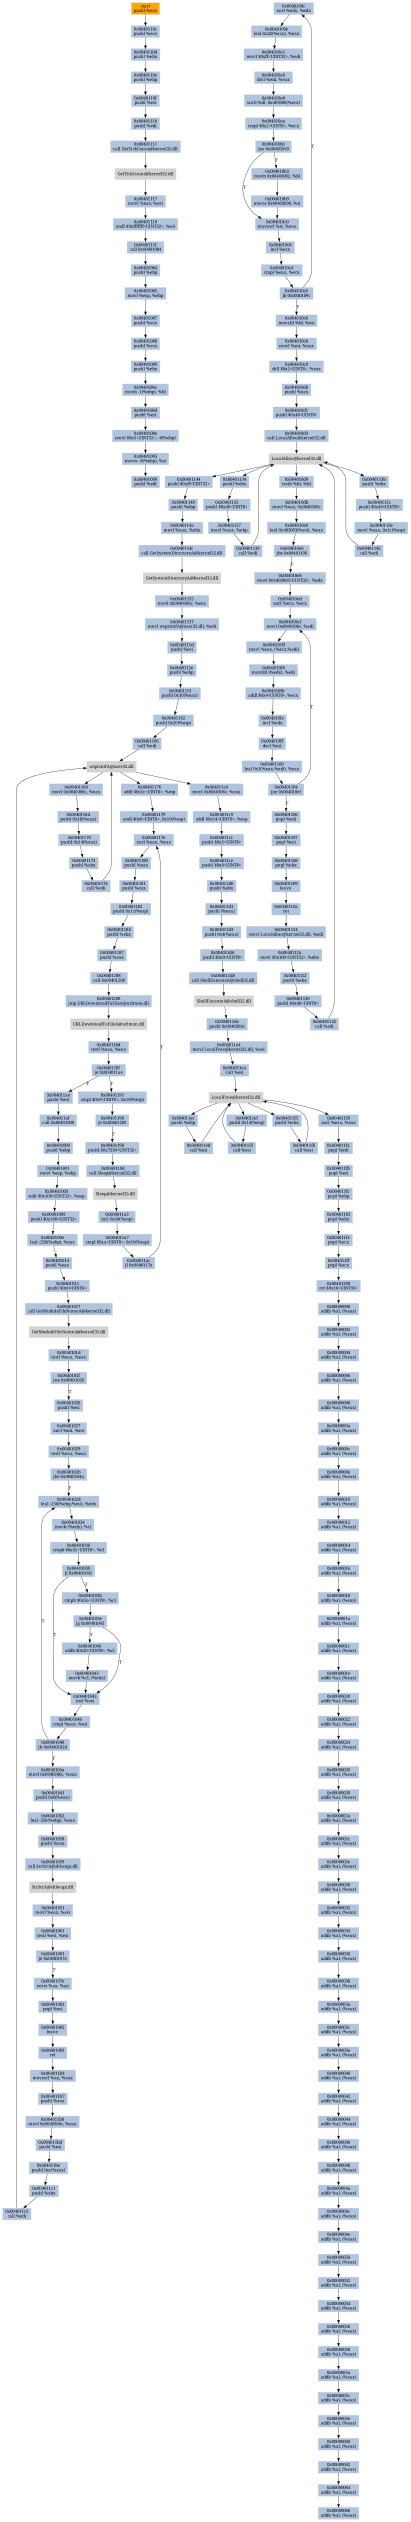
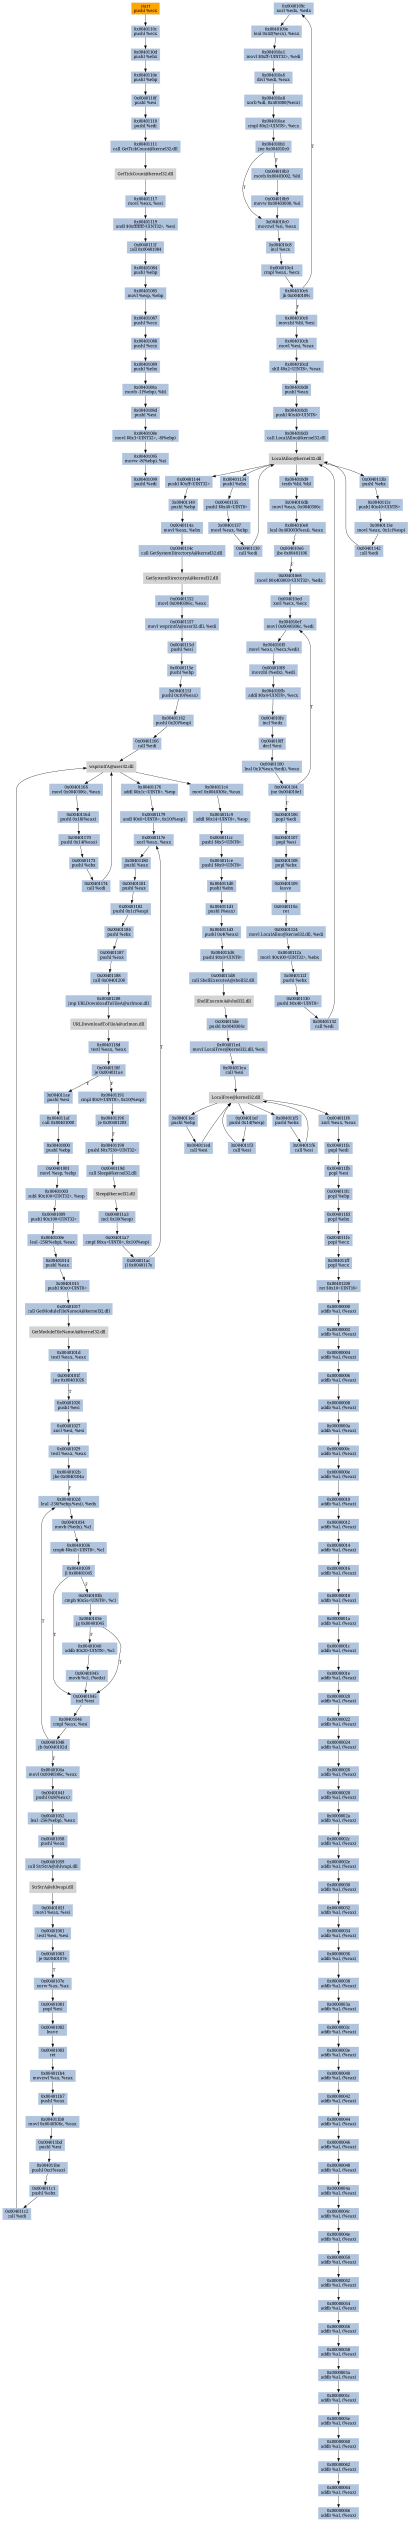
edge "0x00000012 addb %al, (%eax)" -> "0x00000014 addb %al, (%eax)": added
